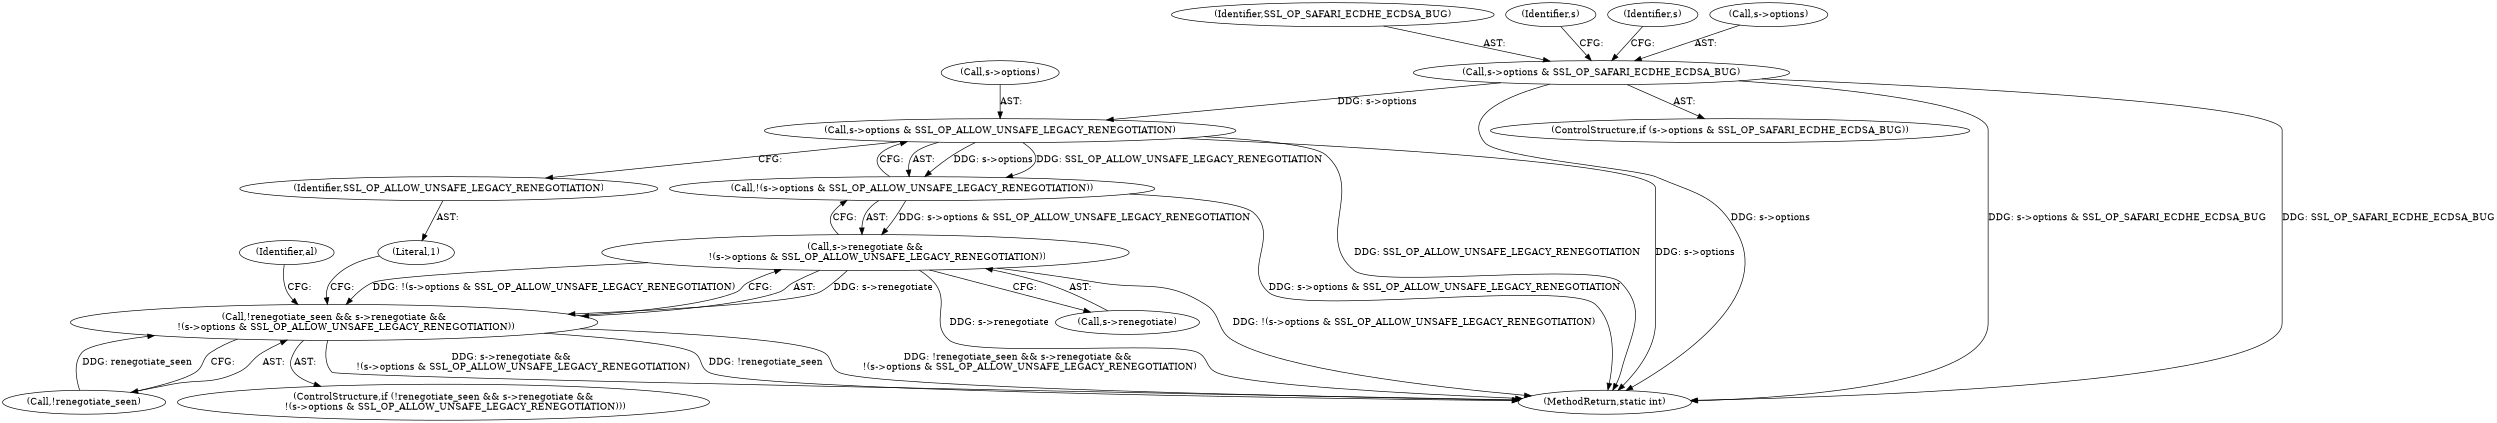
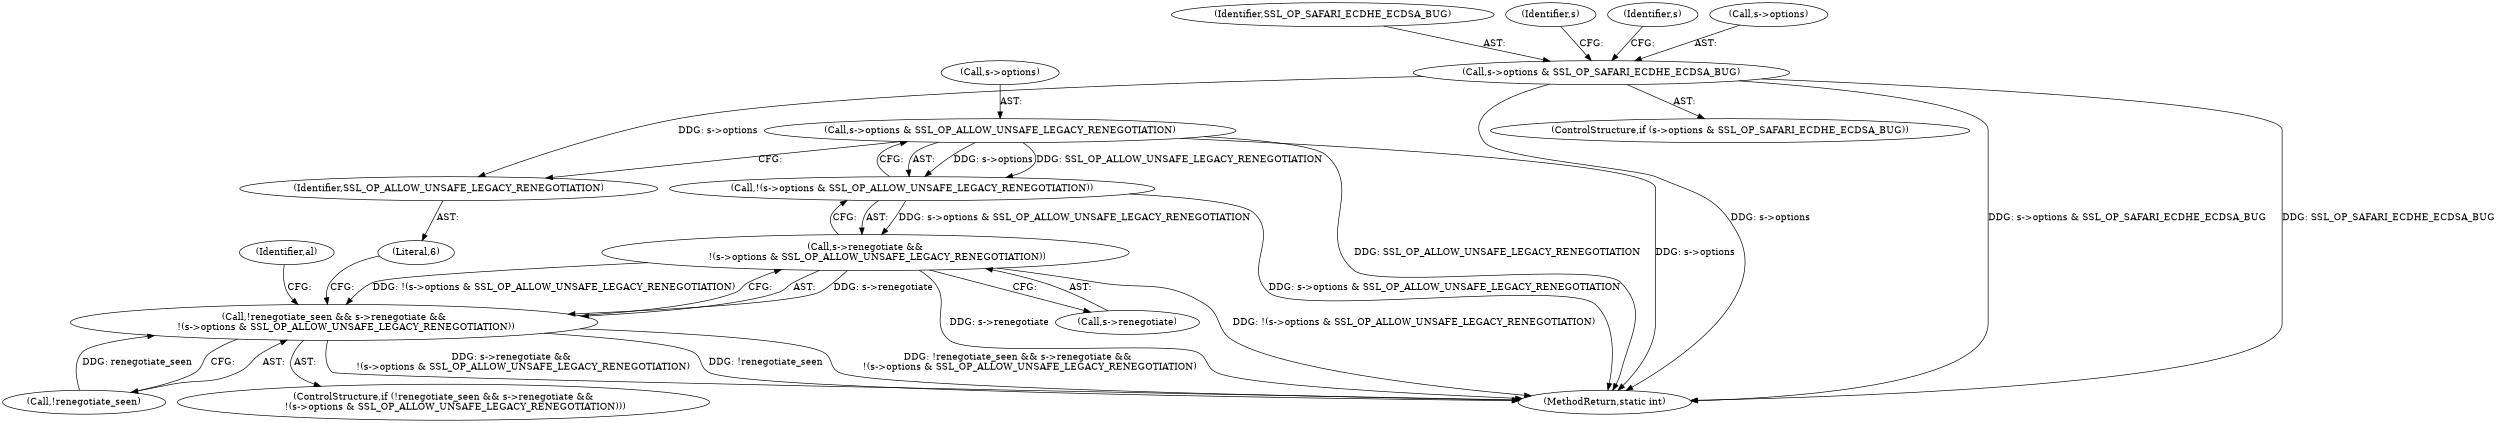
edge "(Call,s->options & SSL_OP_SAFARI_ECDHE_ECDSA_BUG)" -> "(Call,s->options & SSL_OP_ALLOW_UNSAFE_LEGACY_RENEGOTIATION)": now "(Call,s->options & SSL_OP_SAFARI_ECDHE_ECDSA_BUG)" -> "(Identifier,SSL_OP_ALLOW_UNSAFE_LEGACY_RENEGOTIATION)"
node "(Literal,1)": label "(Literal,1)" -> "(Literal,6)"
